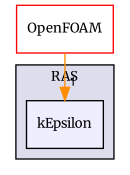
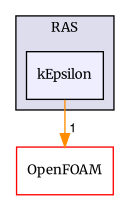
edge "OpenFOAM" -> "kEpsilon": reversed
